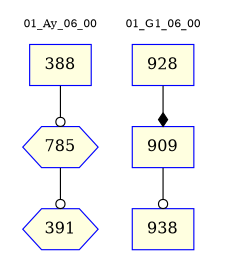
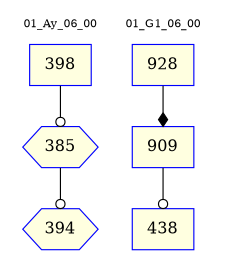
node "388": label "388" -> "398"
node "785": label "785" -> "385"
node "391": label "391" -> "394"
node "938": label "938" -> "438"
